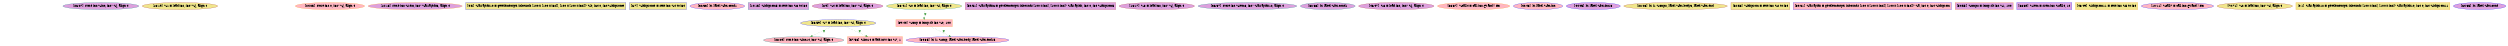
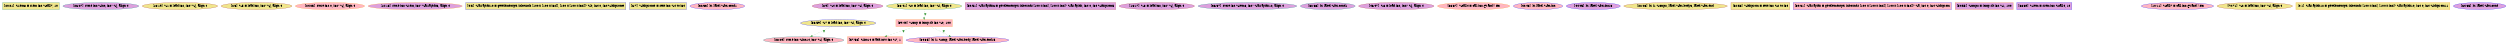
node "[20/21]  %rem8 = srem i32 %call7, 10": added
node "[2/3]  %5 = load i32, i32* %j, align 4": added
node "[14/15]  %idxprom5 = sext i32 %3 to i64": removed
node "[48/49]  %idxprom11 = sext i32 %5 to i64": removed
edge "[56/59]  %7 = load i32, i32* %i, align 4" -> "[57/58]  %inc14 = add nsw i32 %7, 1": now "[39/40]  %cmp = icmp slt i32 %0, 100" -> "[57/58]  %inc14 = add nsw i32 %7, 1"
